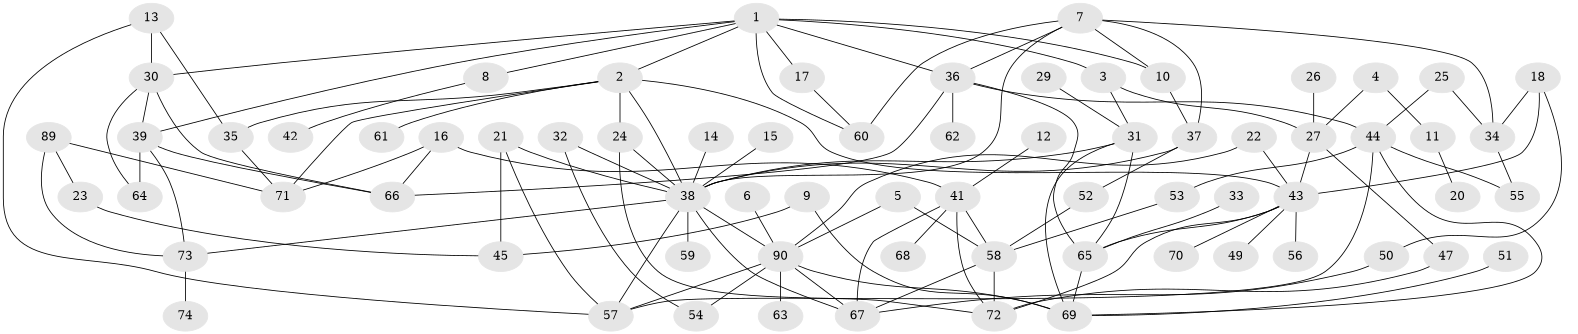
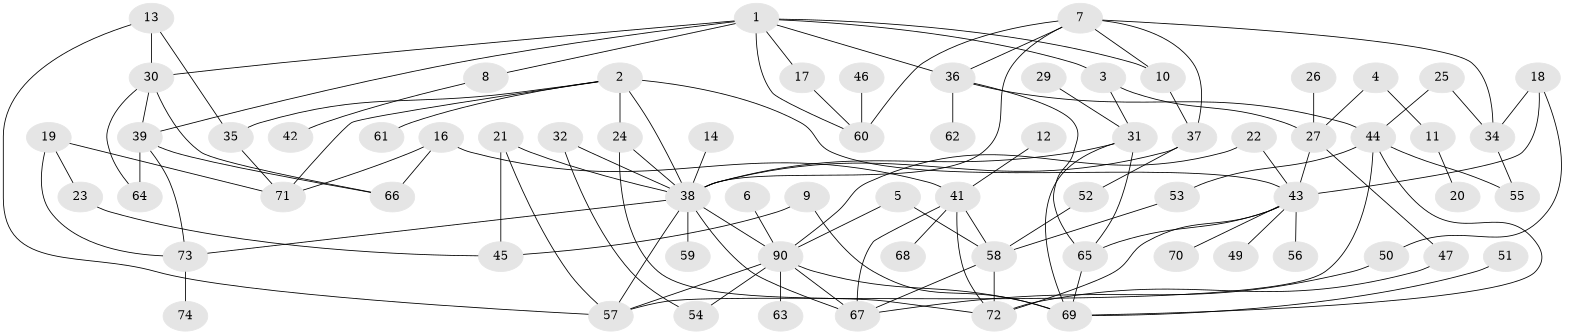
edge "1" -- "2": removed
node "46": added
node "89": label "89" -> "19"
node "15": removed
edge "36" -- "66": removed
node "33": removed
